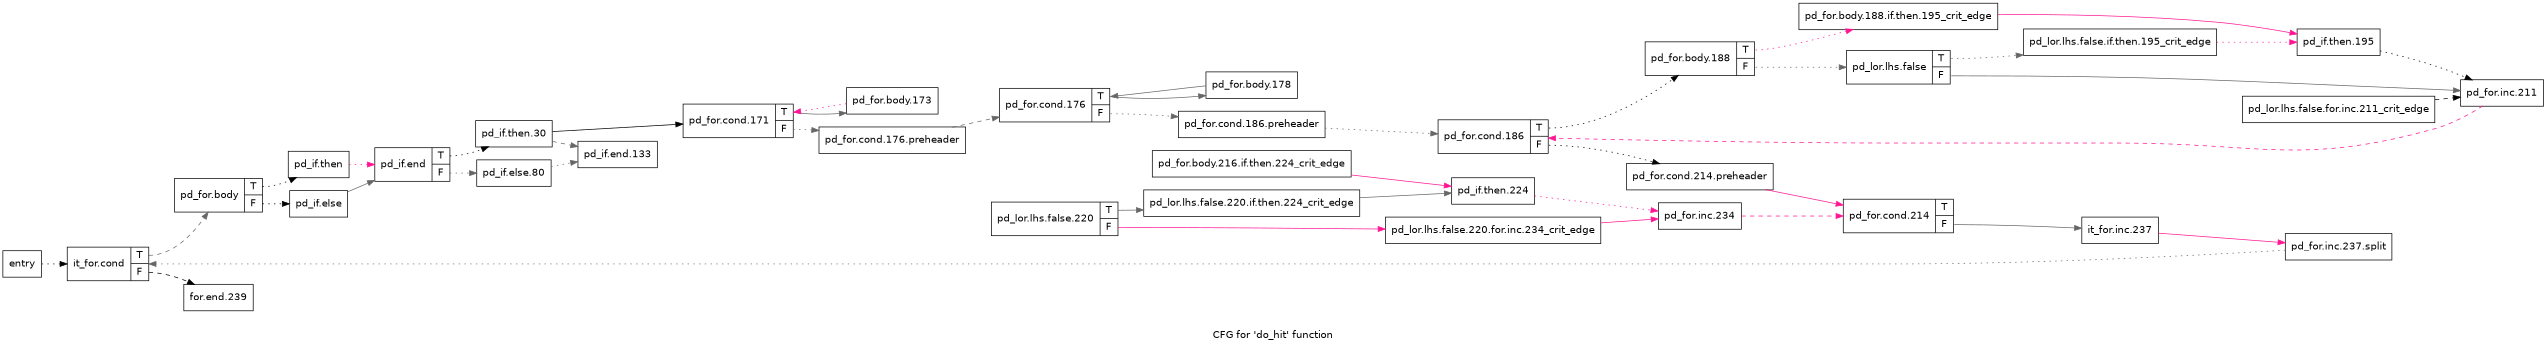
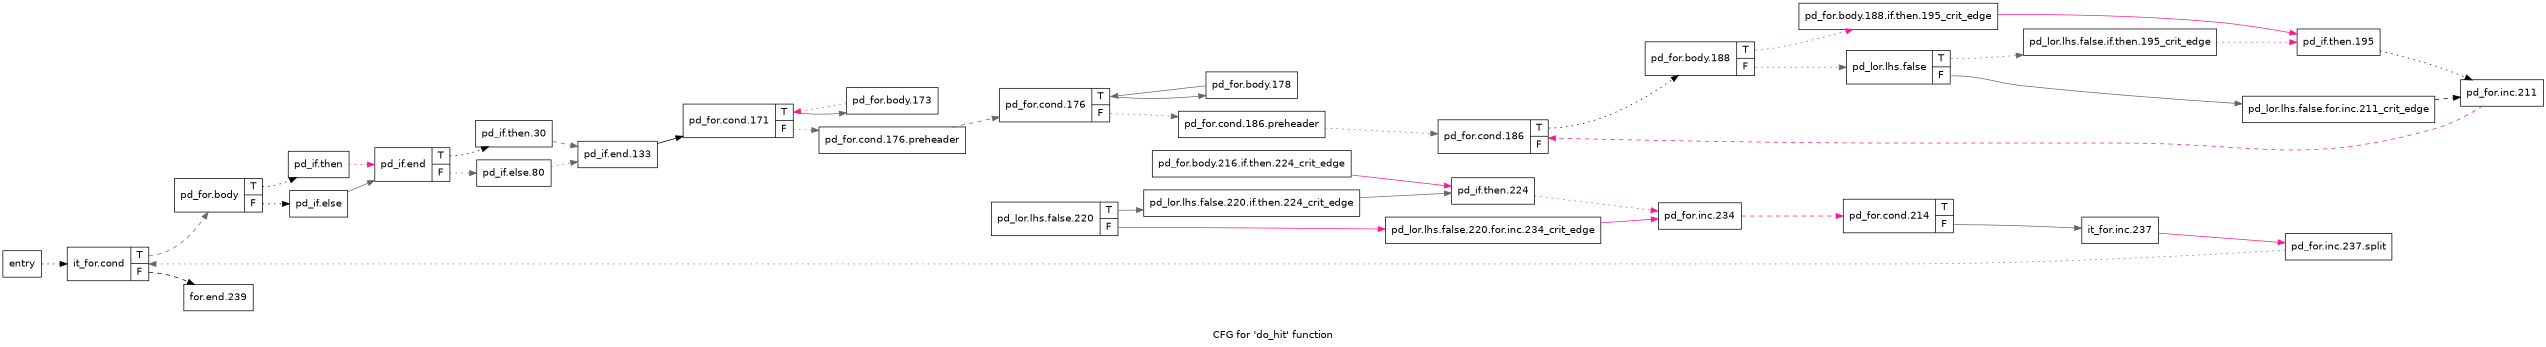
edge "pd_lor.lhs.false" -> "pd_for.inc.211": now "pd_lor.lhs.false" -> "pd_lor.lhs.false.for.inc.211_crit_edge"
edge "pd_if.then.30" -> "pd_for.cond.171": now "pd_if.end.133" -> "pd_for.cond.171"
node "pd_for.cond.214.preheader": removed
